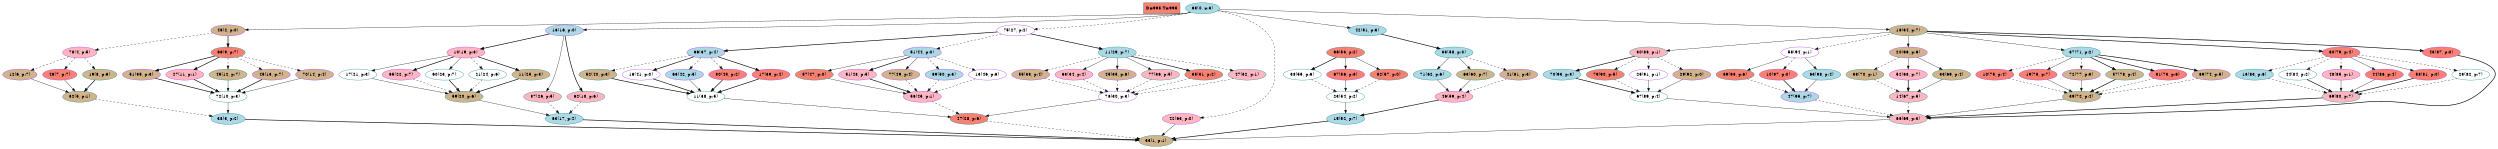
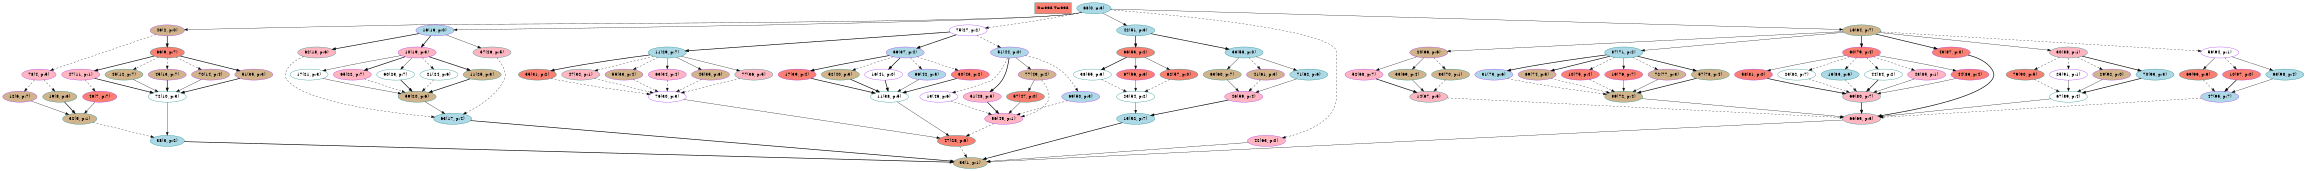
edge "42(51, p:3)" -> "66(53, p:2)": added
edge "78(4, p:5)" -> "46(7, p:7)": now "47(11, p:1)" -> "46(7, p:7)"
edge "51(44, p:0)" -> "57(47, p:0)": now "77(49, p:4)" -> "57(47, p:0)"
node "31(73, p:6)": fillcolor salmon -> lightblue
